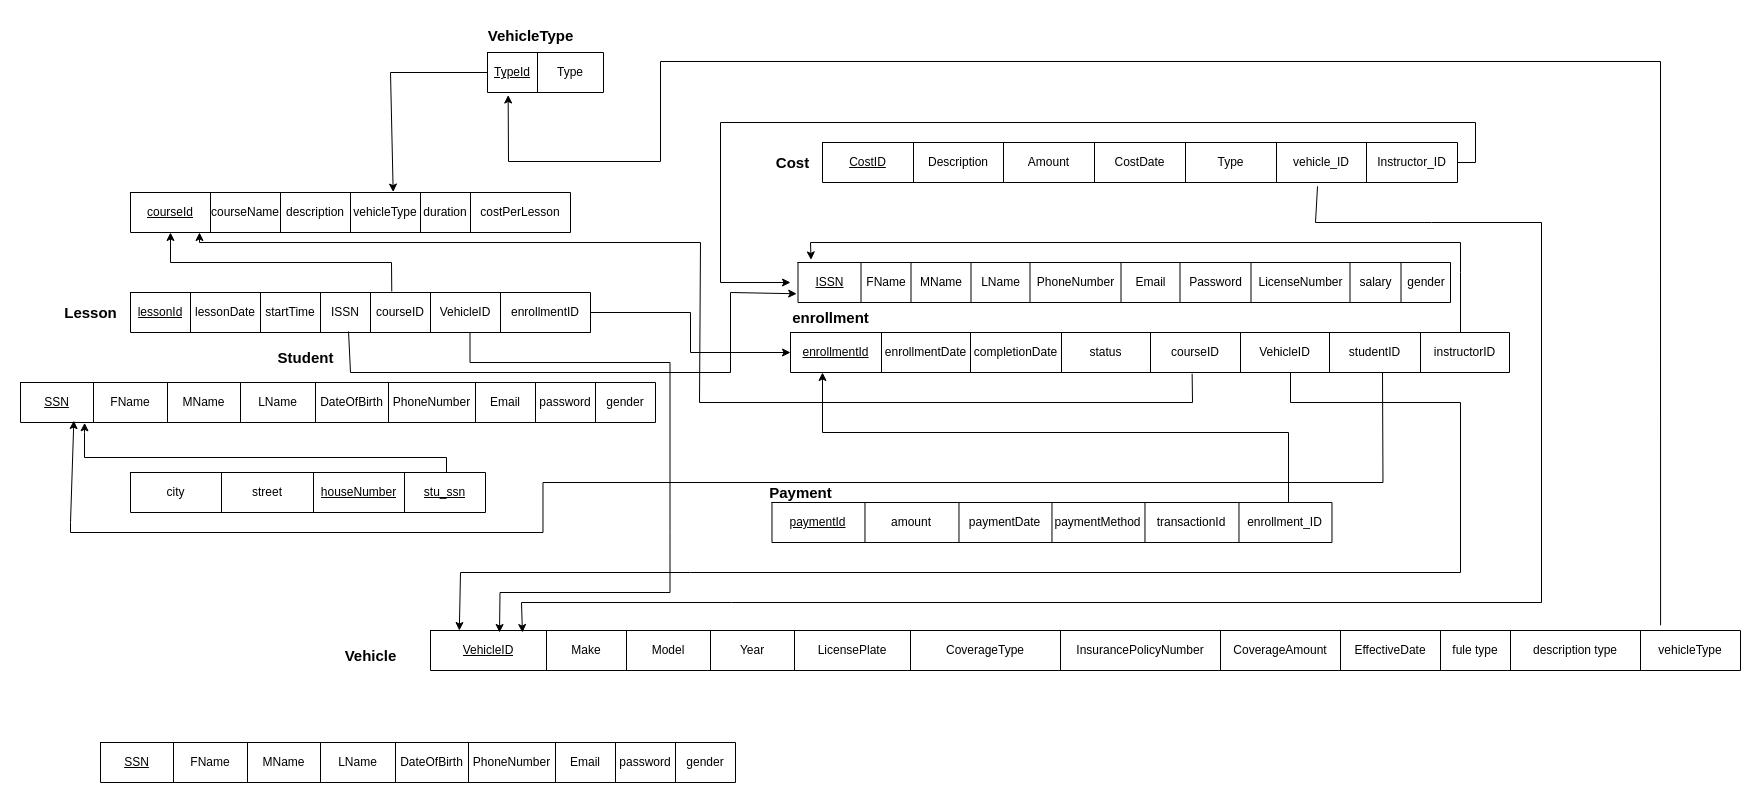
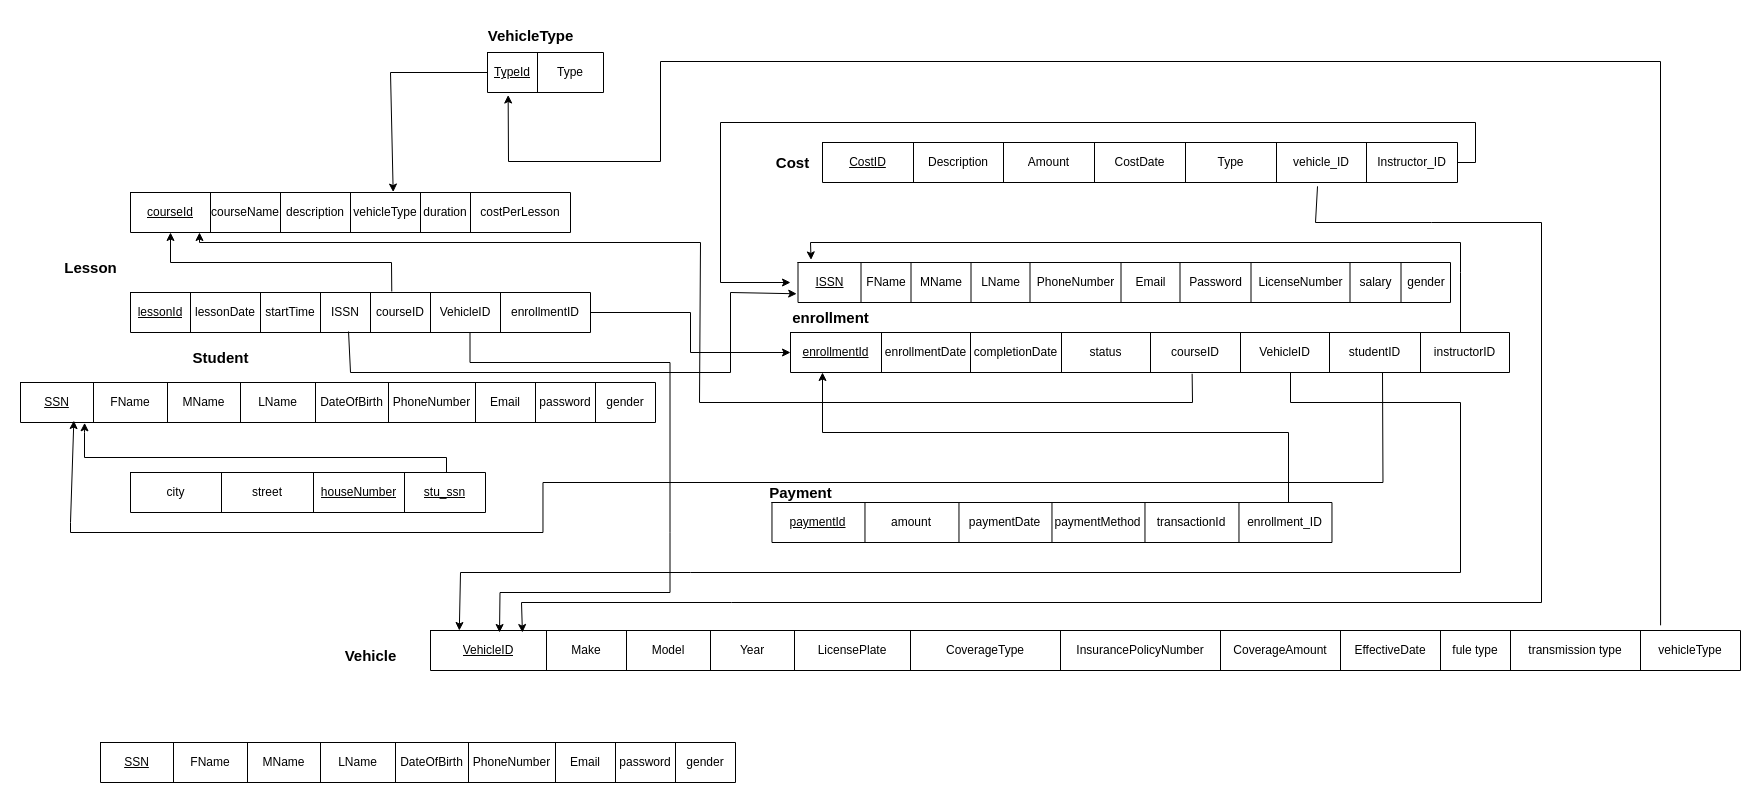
node "Lesson": moved (91, 313) -> (91, 268)
node "Student": moved (306, 358) -> (221, 358)
node "description type": label "description type" -> "transmission type"
